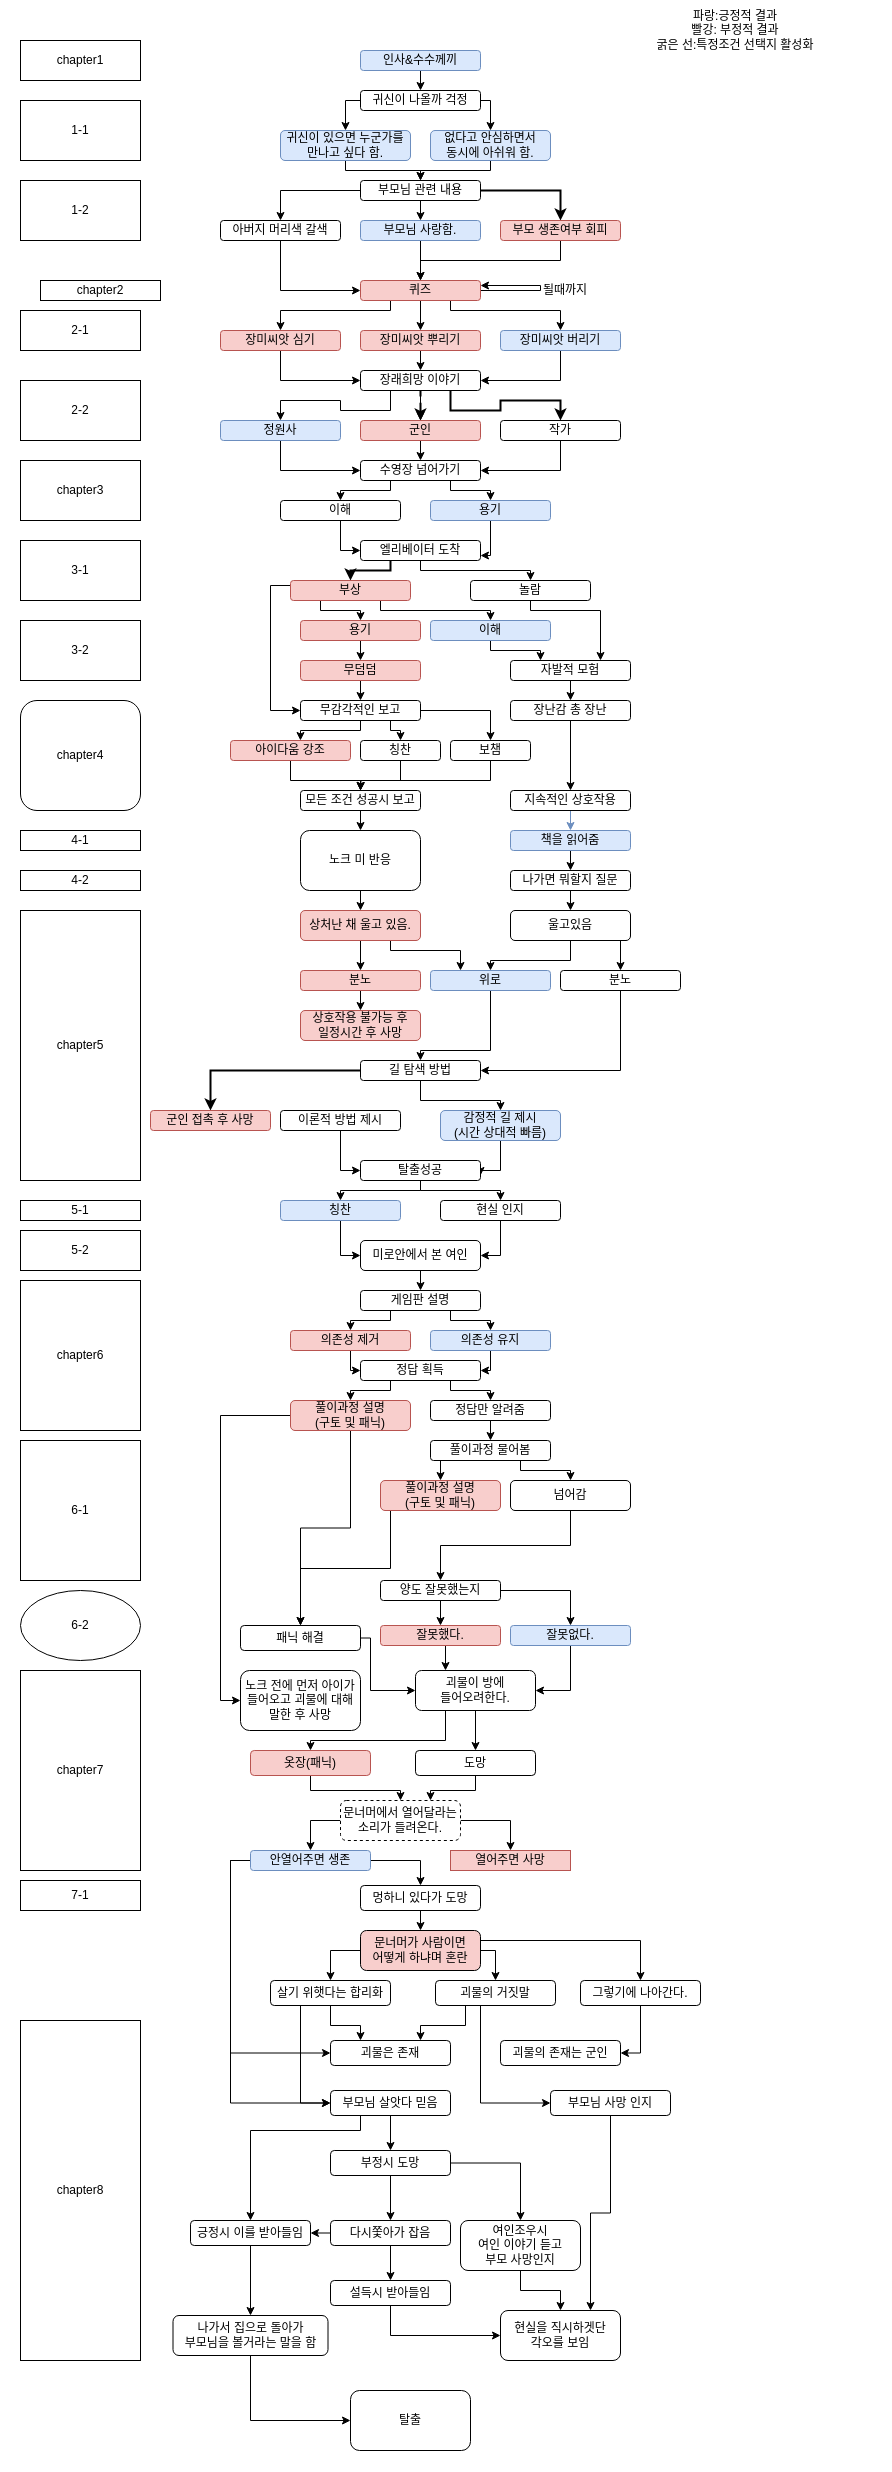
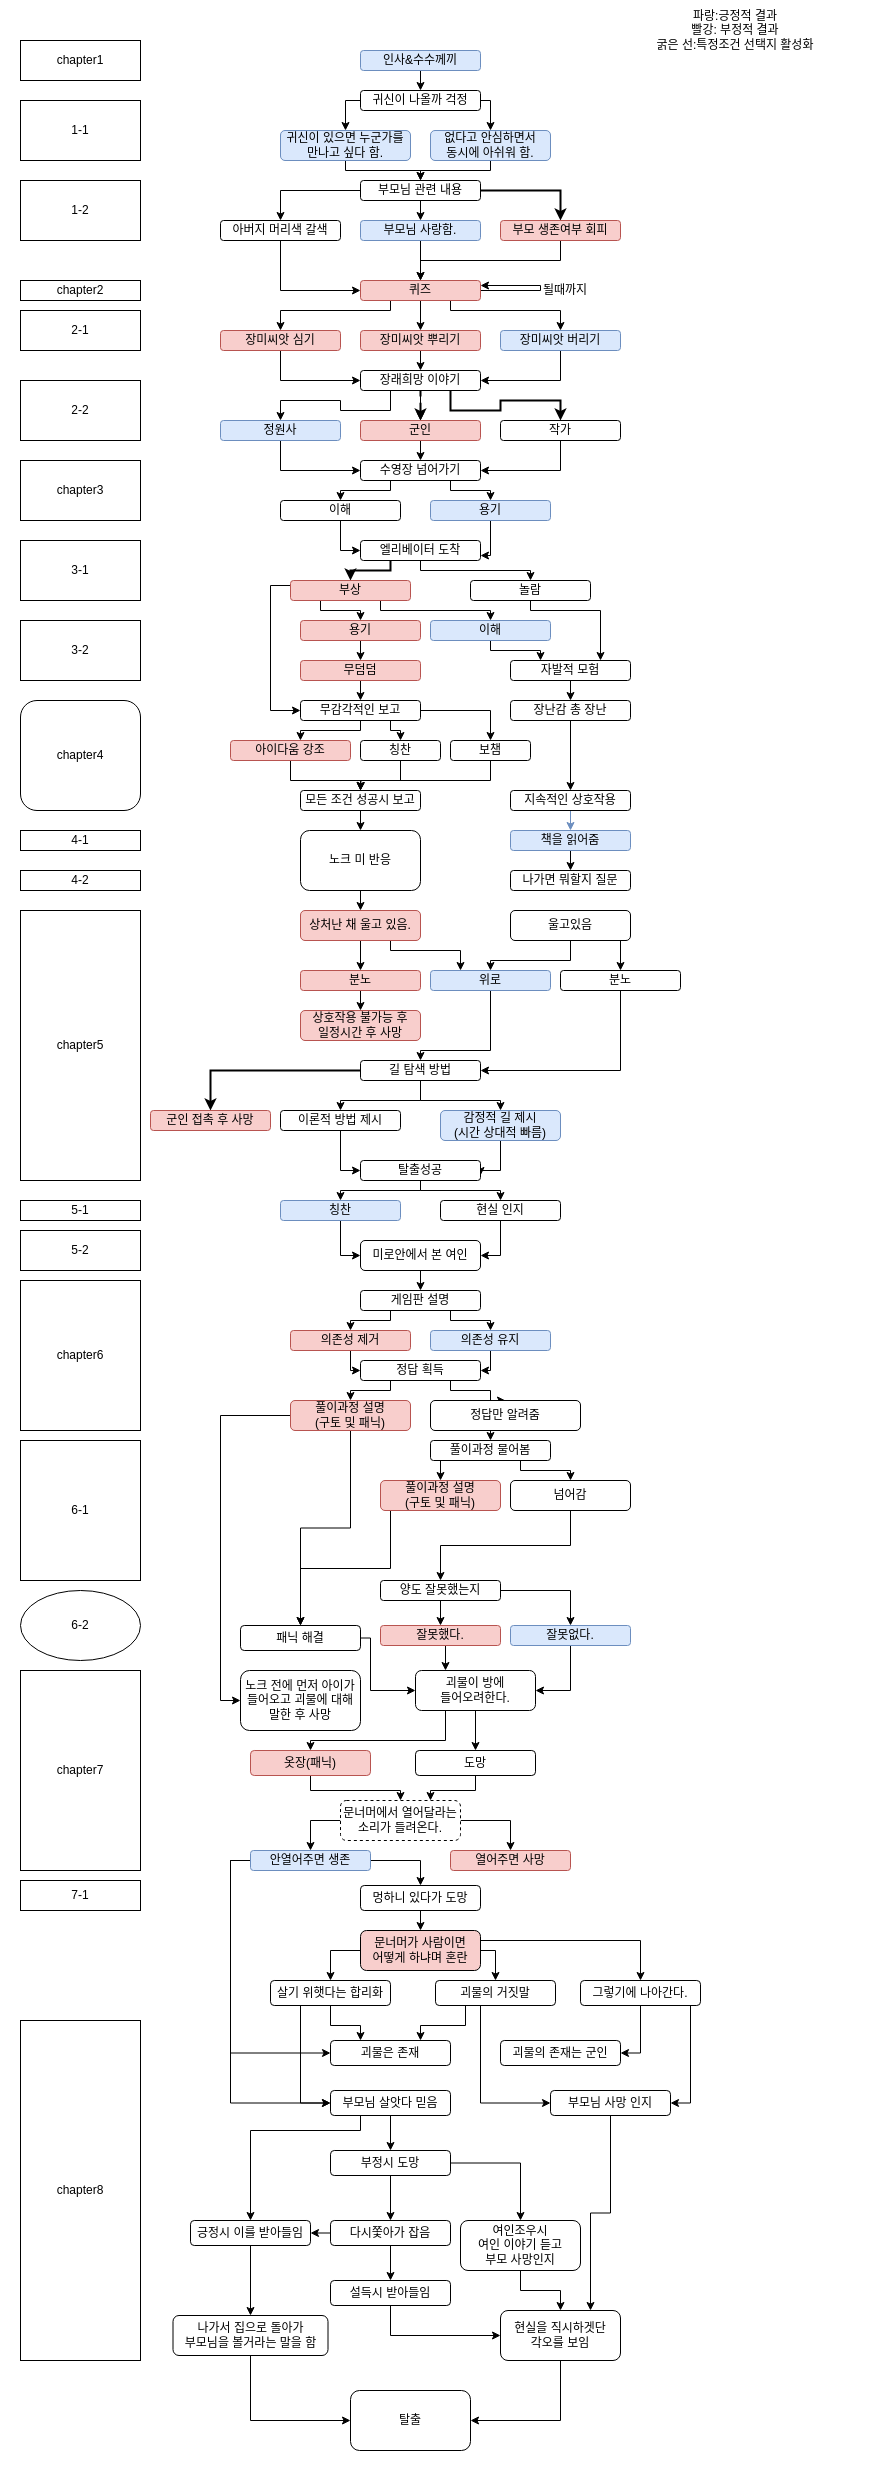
node "chapter2": moved (101, 291) -> (81, 291)
edge "나가면 뭐할지 질문" -> "울고있음": removed
edge "길 탐색 방법" -> "이론적 방법 제시": added
node "정답만 알려줌": size 120x20 -> 150x30
node "열어주면 사망": shape rectangle -> rounded rectangle
edge "그렇기에 나아간다." -> "부모님 사망 인지": added
edge "현실을 직시하겟단 각오를 보임" -> "탈출": added
